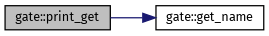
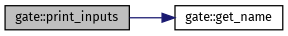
node "gate::print_get": label "gate::print_get" -> "gate::print_inputs"
